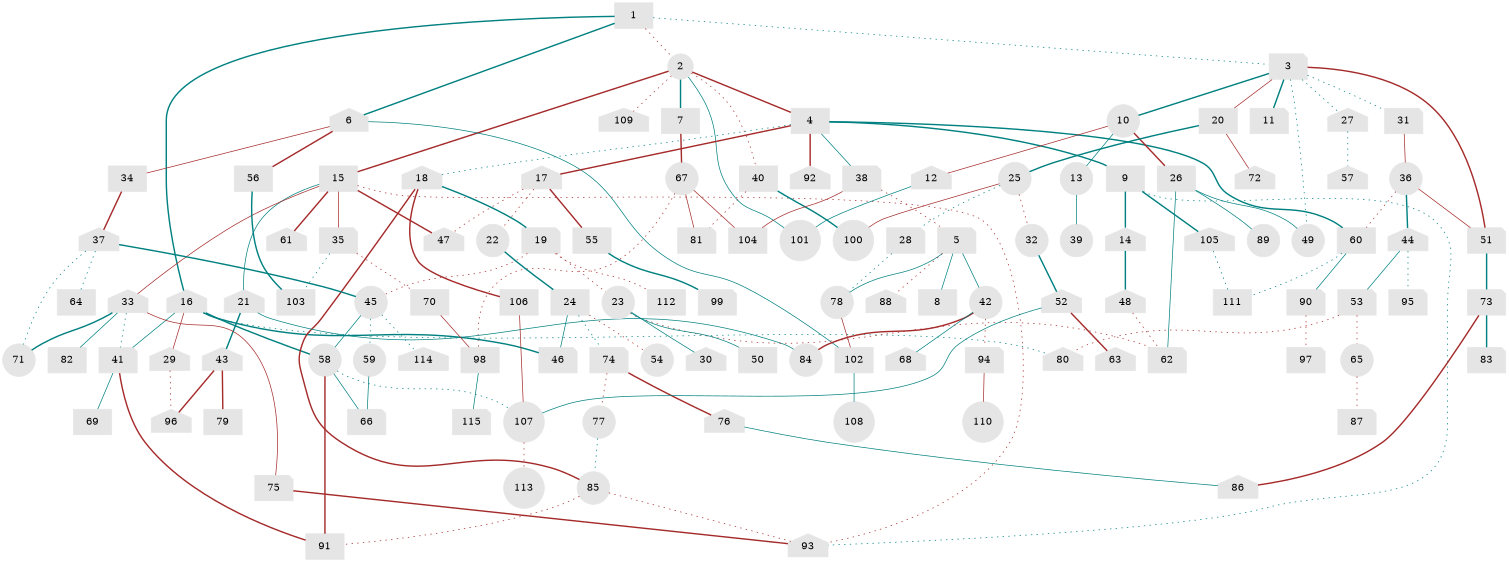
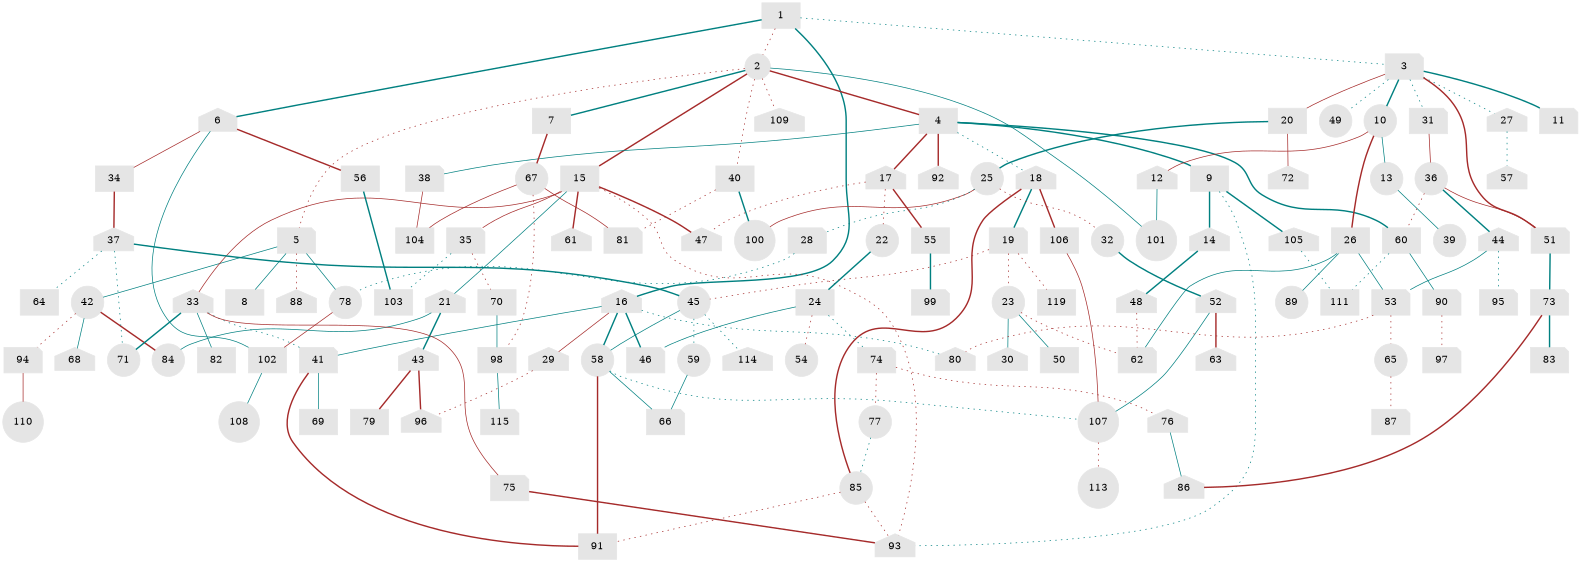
edge "38" -- "5": now "2" -- "5"
edge "26" -- "49": now "26" -- "53"
node "112": label "112" -> "119"
edge "70" -- "98": color brown -> teal
edge "74" -- "76": style bold -> dotted
